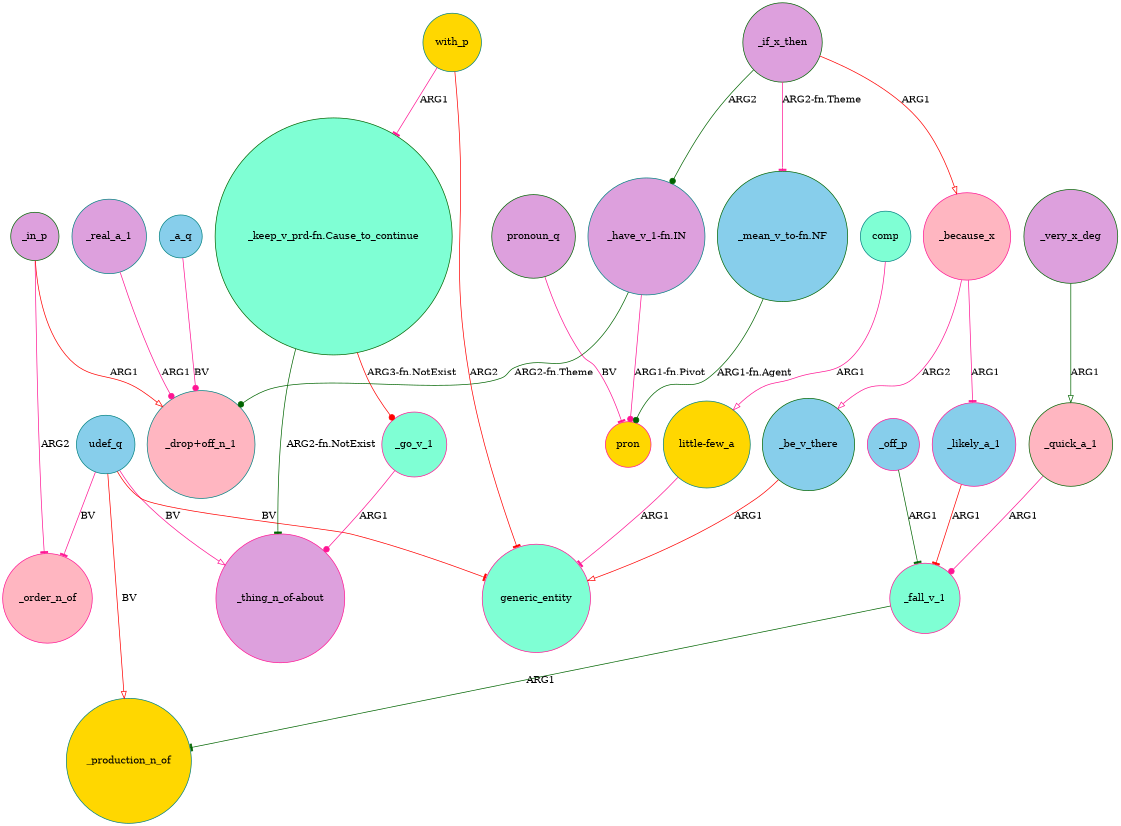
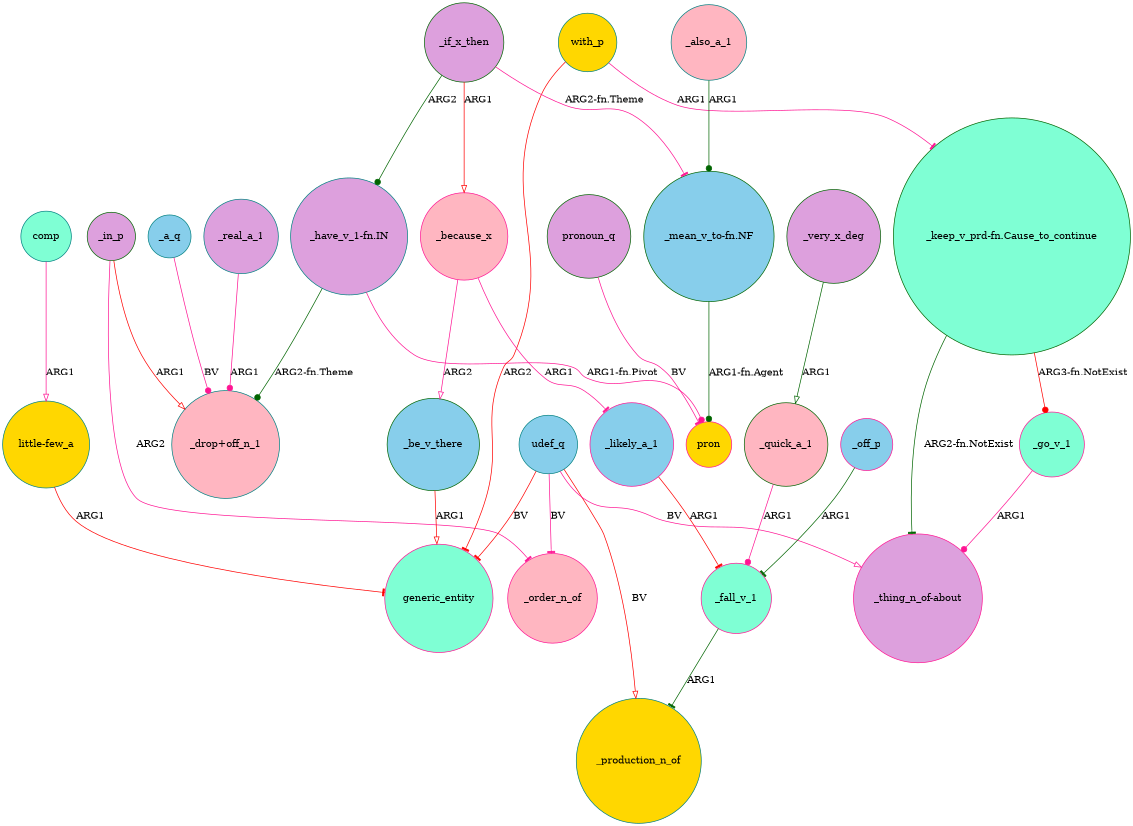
node "_also_a_1": added
edge "little-few_a" -> "generic_entity": color deeppink -> red
